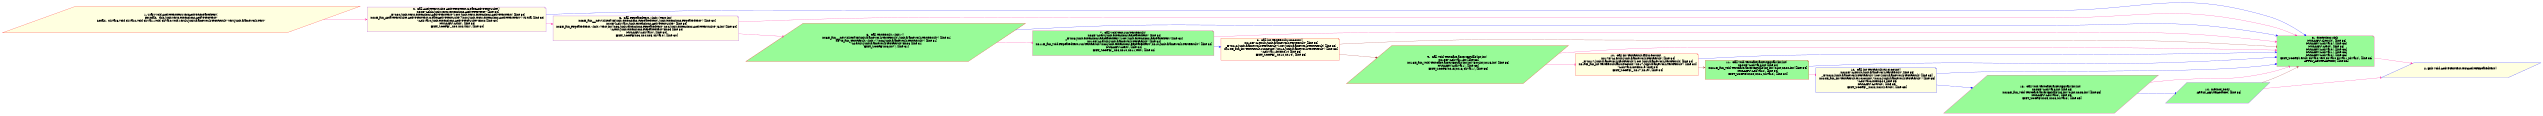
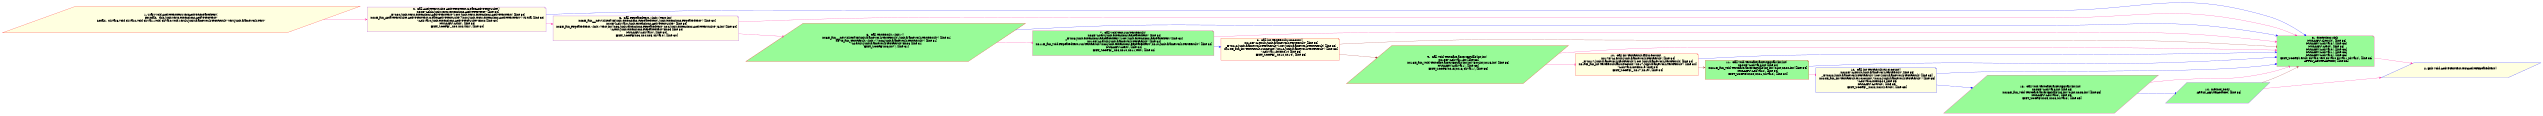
edge "14:  method_body APPLY_ABSTRACTION; [line 36]" -> "2: Exit void ActiveTestTest.testActiveRepeatedTest()": arrowhead tee -> vee
